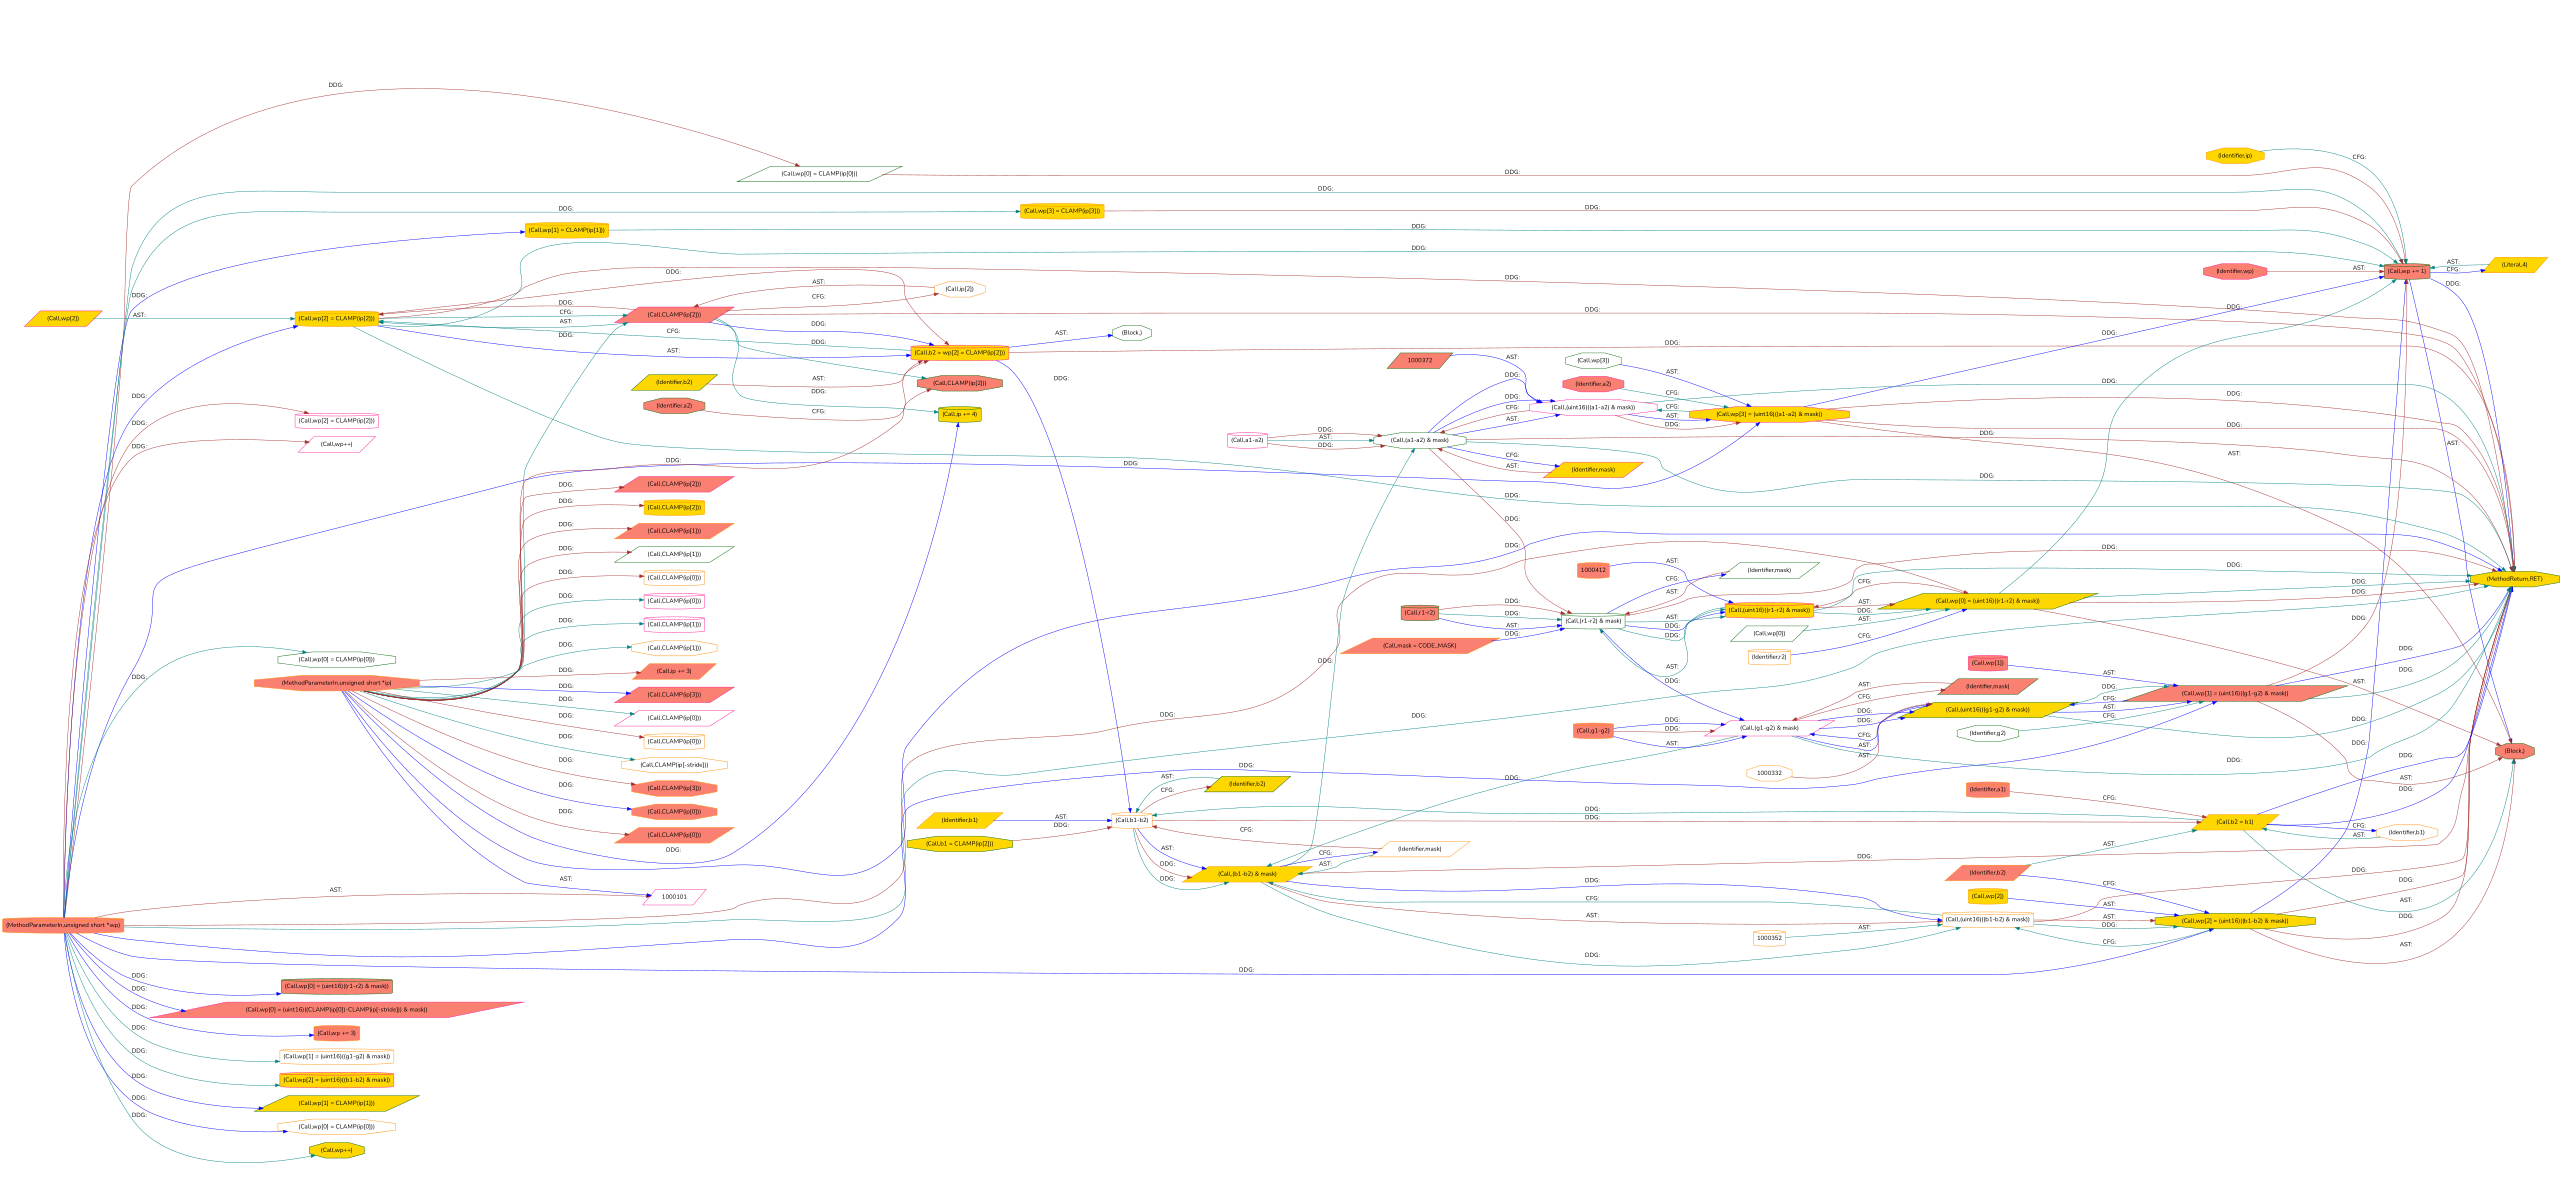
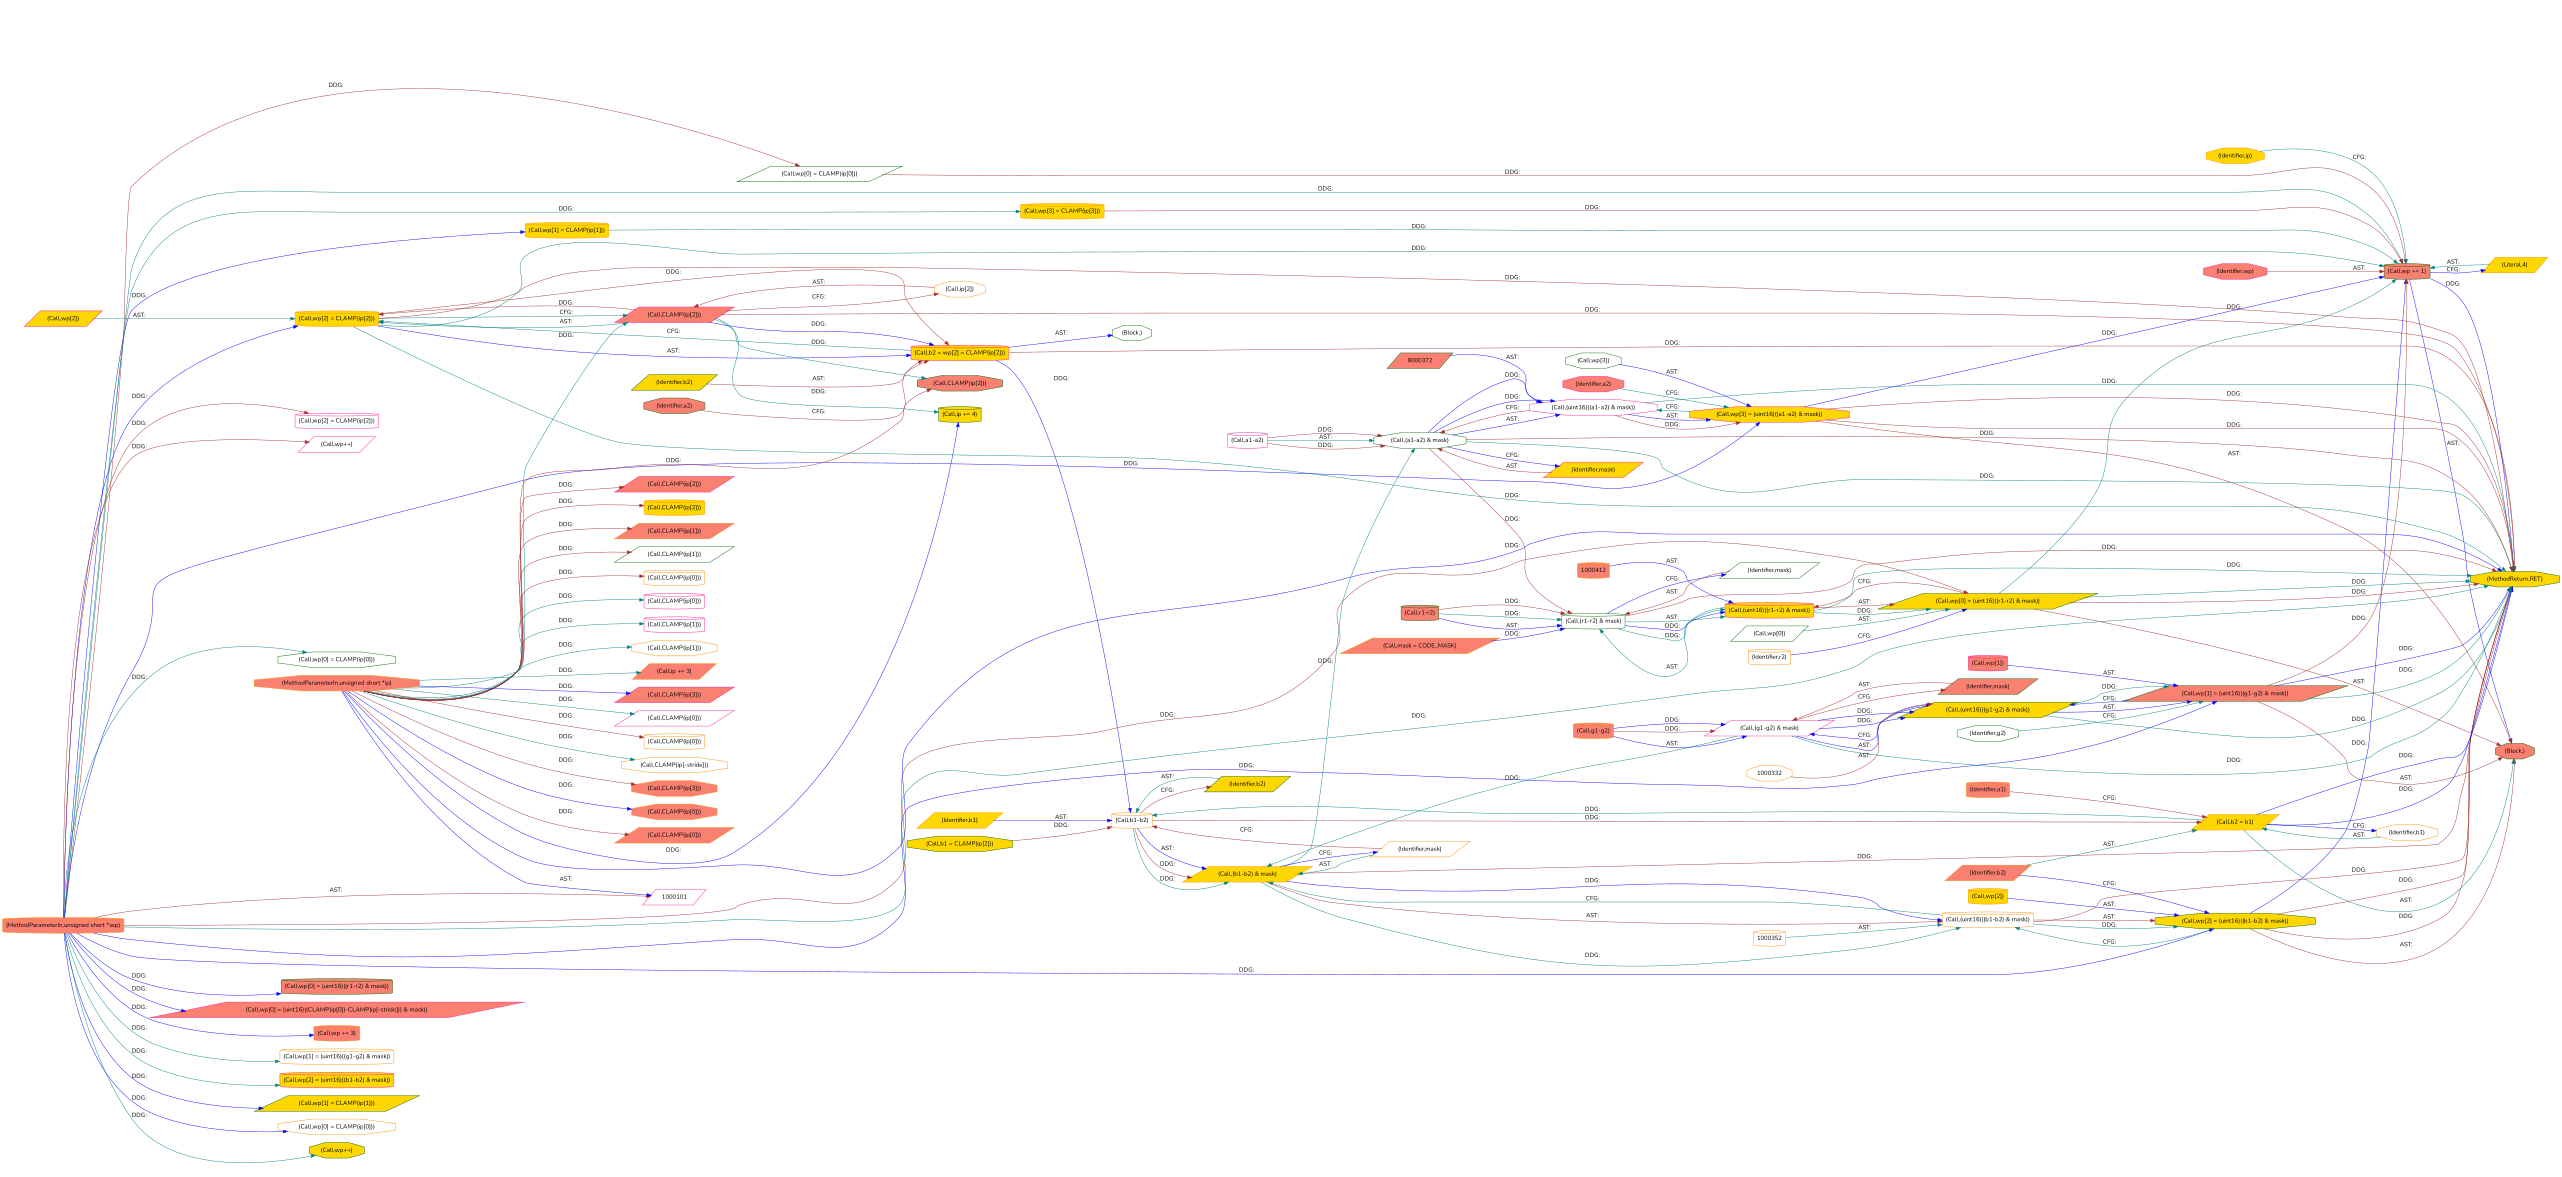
node "1000372": label "1000372" -> "8000372"
edge "(MethodParameterIn,unsigned short *ip)" -> "(Call,ip += 3)": color brown -> teal
edge "(Call,(r1-r2) & mask)" -> "(Call,(g1-g2) & mask)": removed, label "DDG:"
